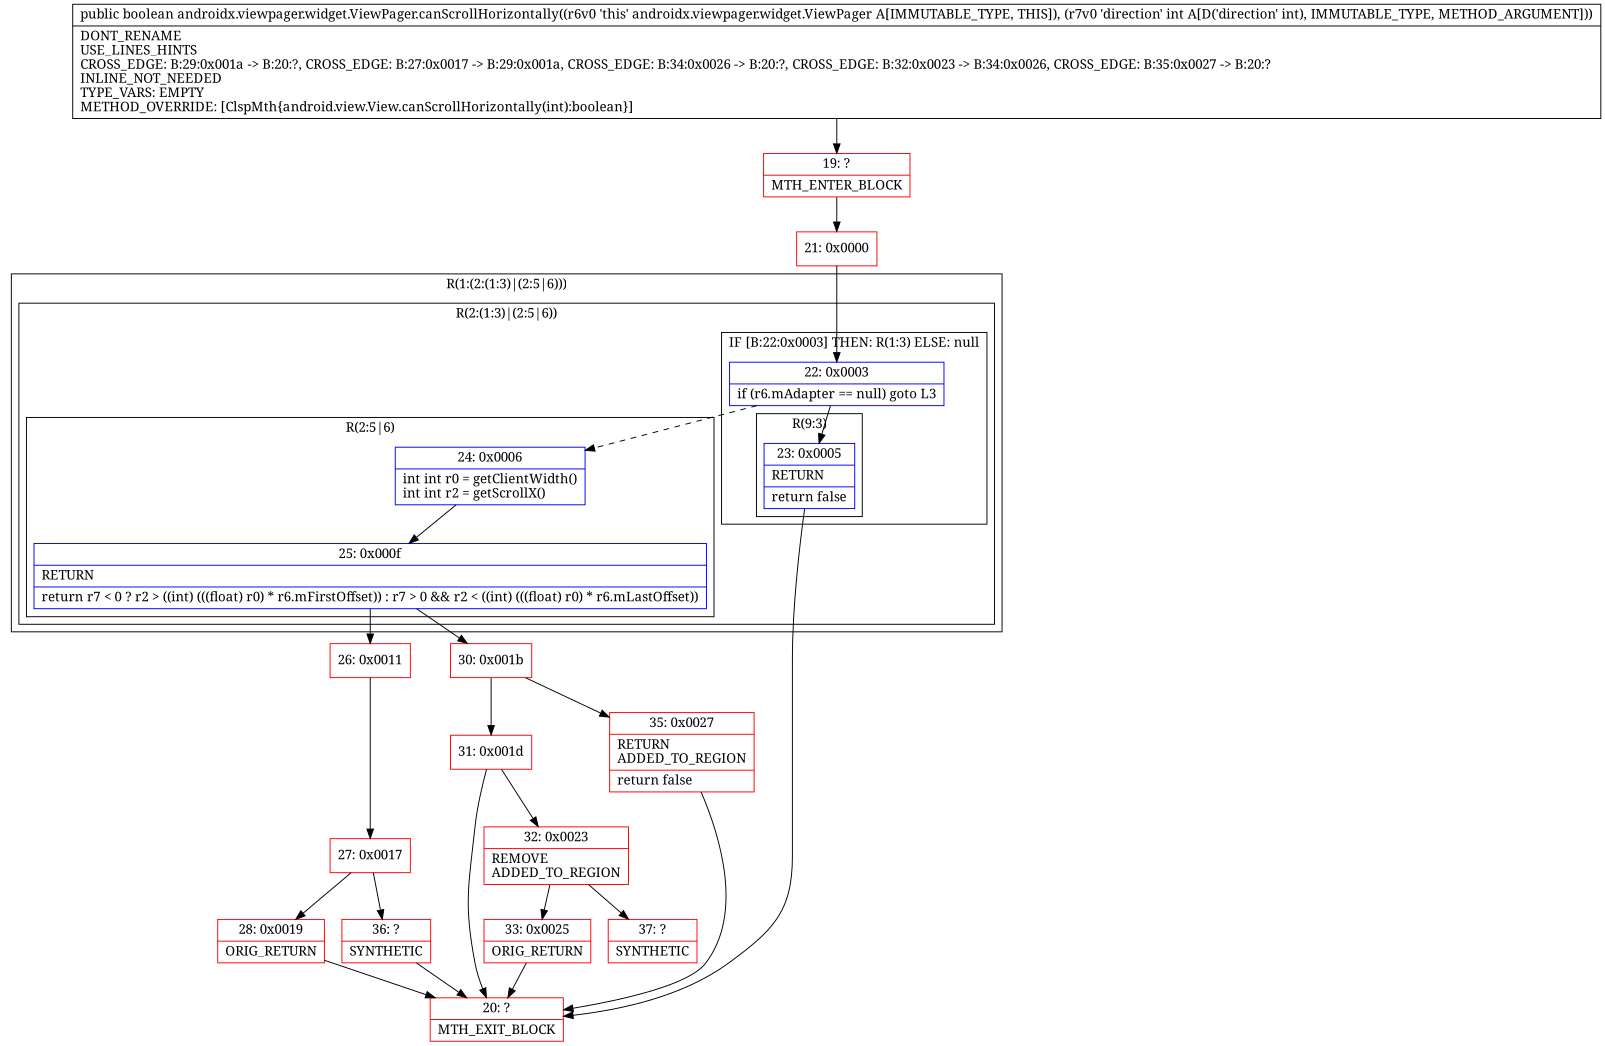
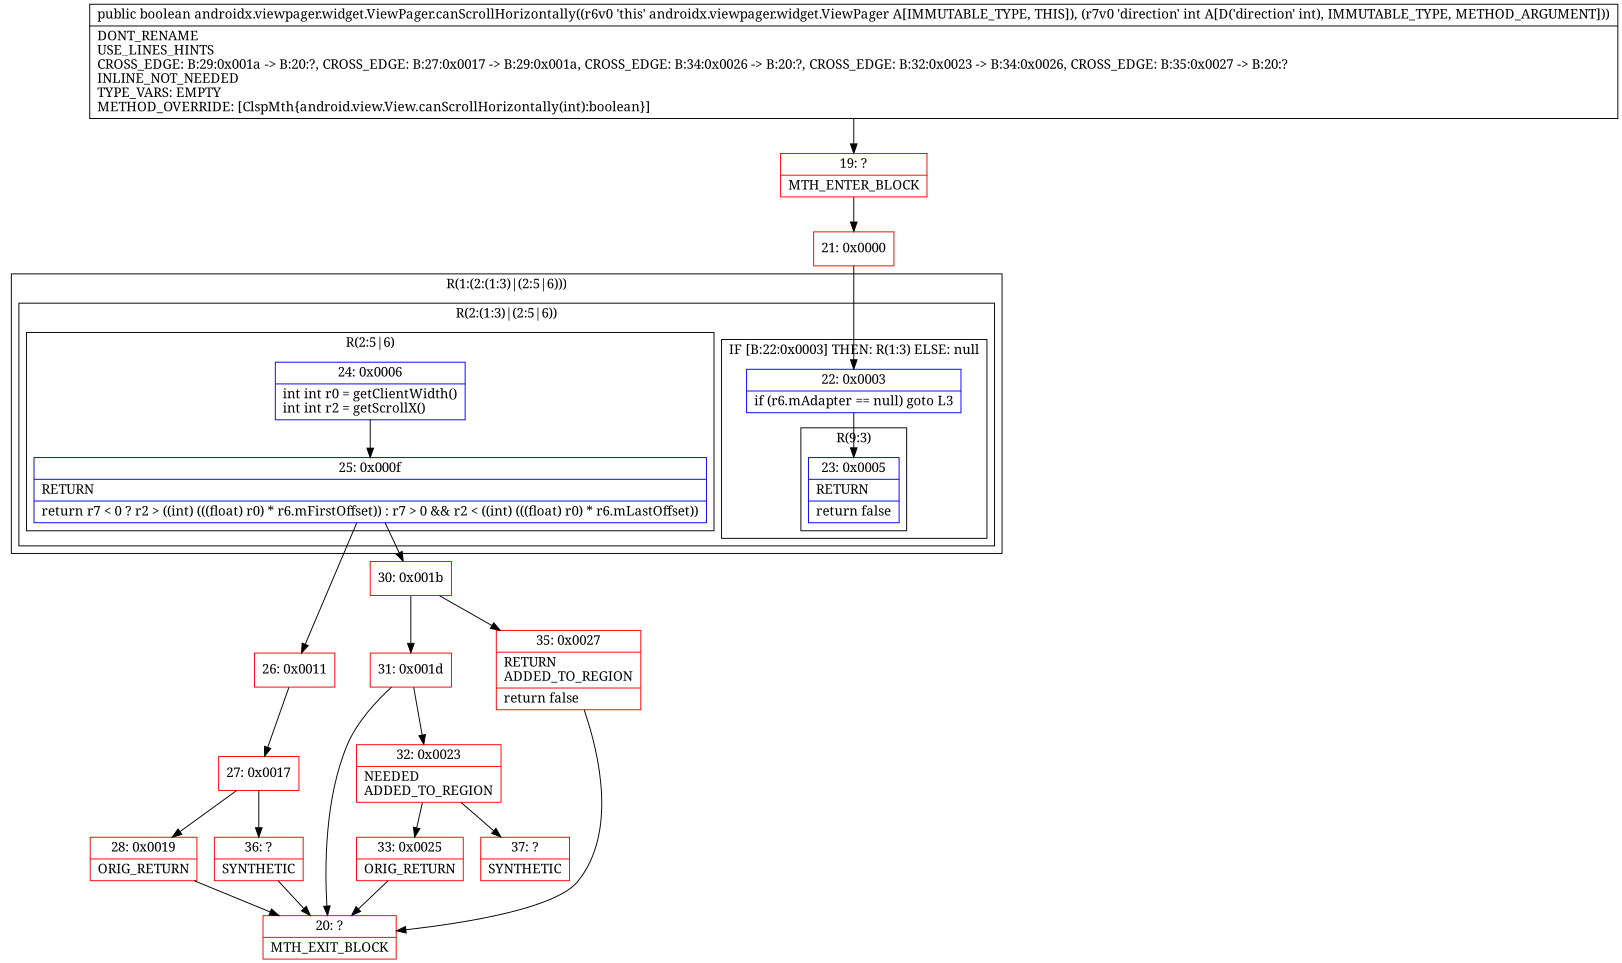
edge "22: 0x0003" -> "24: 0x0006": removed
edge "23: 0x0005" -> "20: ?": removed
node "32: 0x0023": text "REMOVE" -> "NEEDED"
